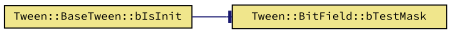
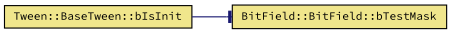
node "Tween::BitField::bTestMask": label "Tween::BitField::bTestMask" -> "BitField::BitField::bTestMask"
